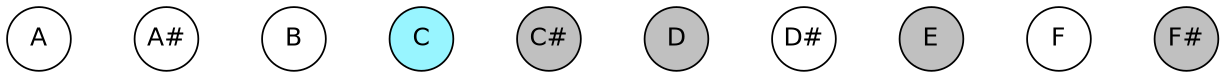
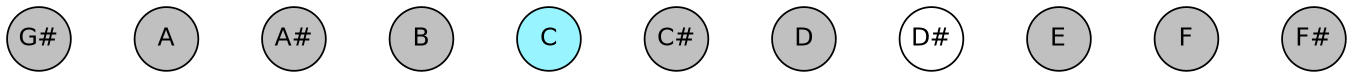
node "G#": added
node "A": fillcolor white -> gray
node "A#": fillcolor white -> gray
node "B": fillcolor white -> gray
node "F": fillcolor white -> gray
